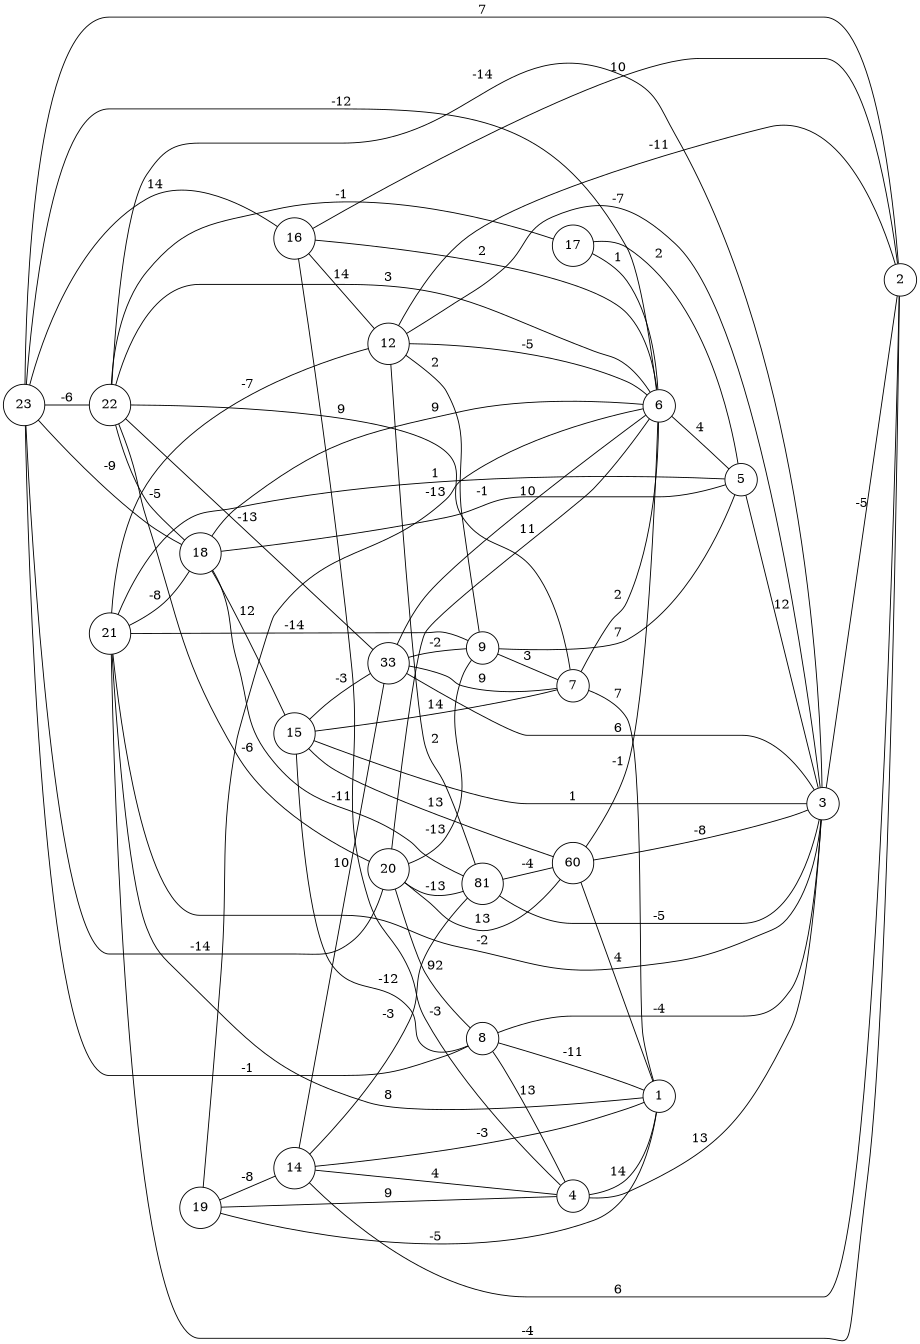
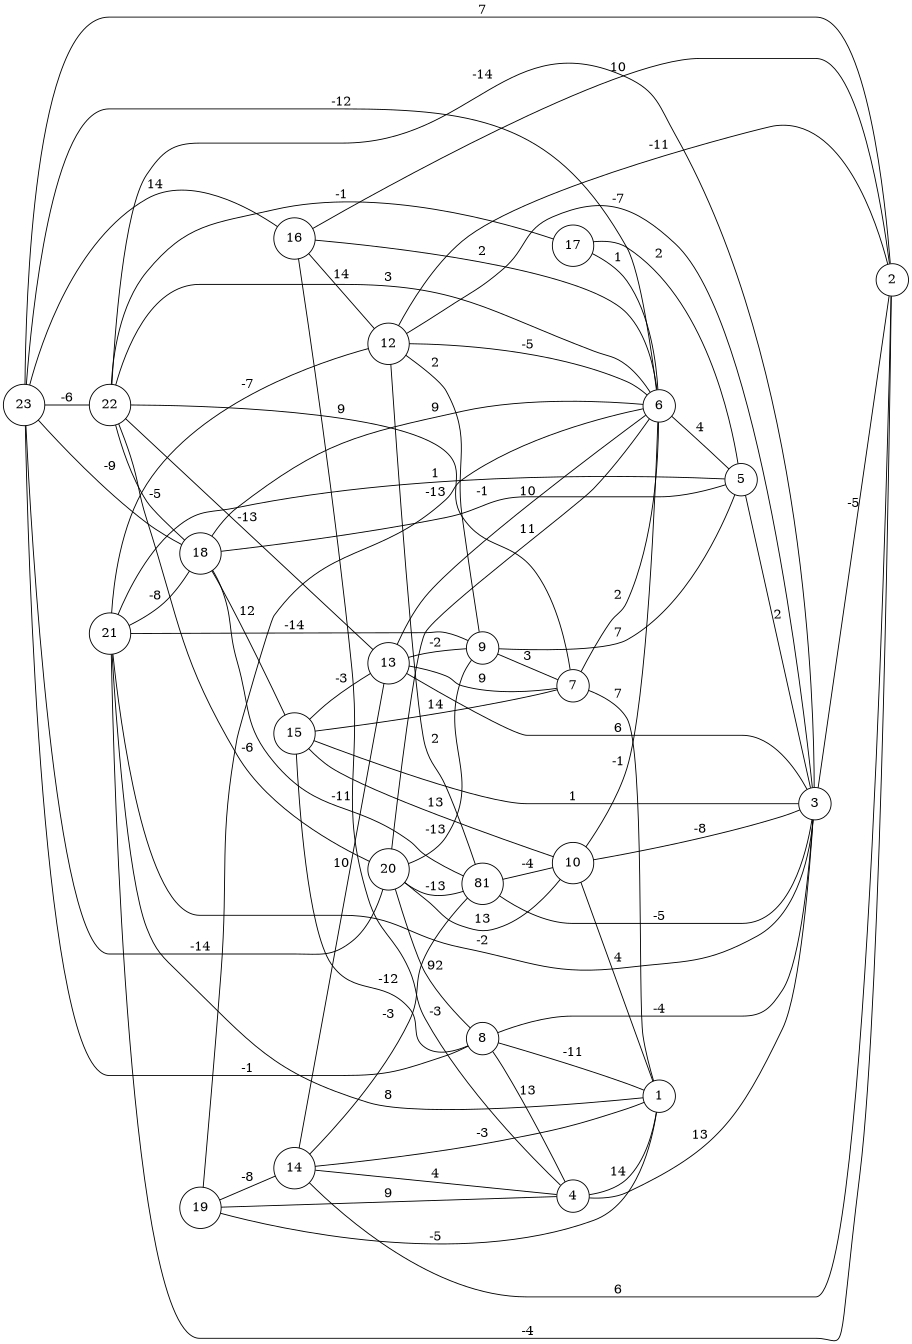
edge "5" -- "3": label "12" -> "2"
node "33": label "33" -> "13"
node "60": label "60" -> "10"
